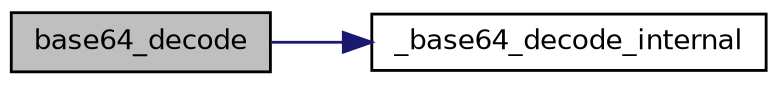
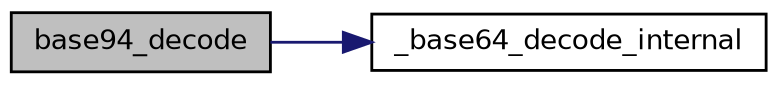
node "base64_decode": label "base64_decode" -> "base94_decode"
